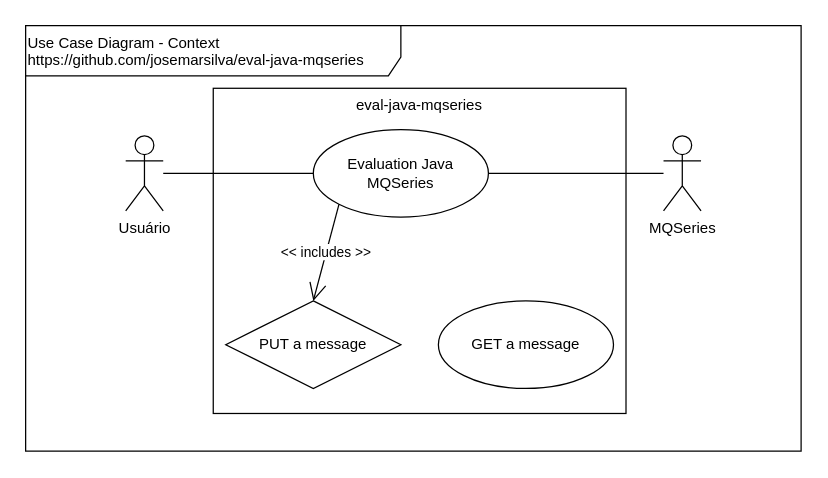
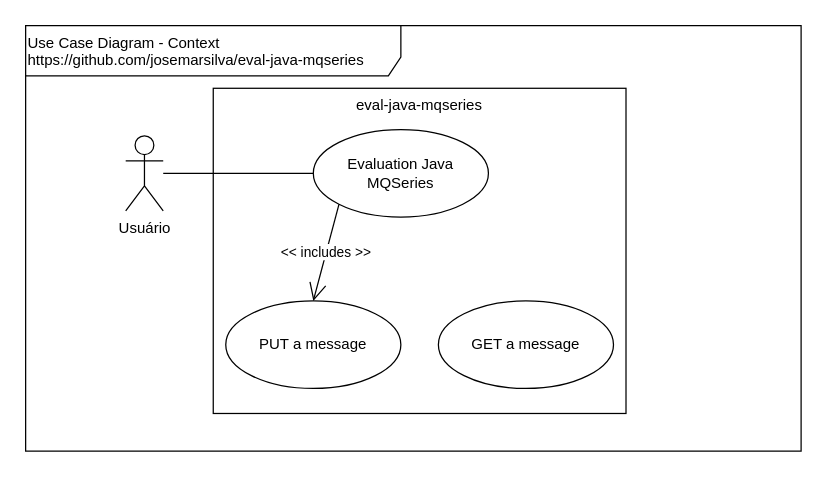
edge "Evaluation Java MQSeries" -- "MQSeries": removed
node "MQSeries": removed
node "PUT a message": shape diamond -> ellipse
